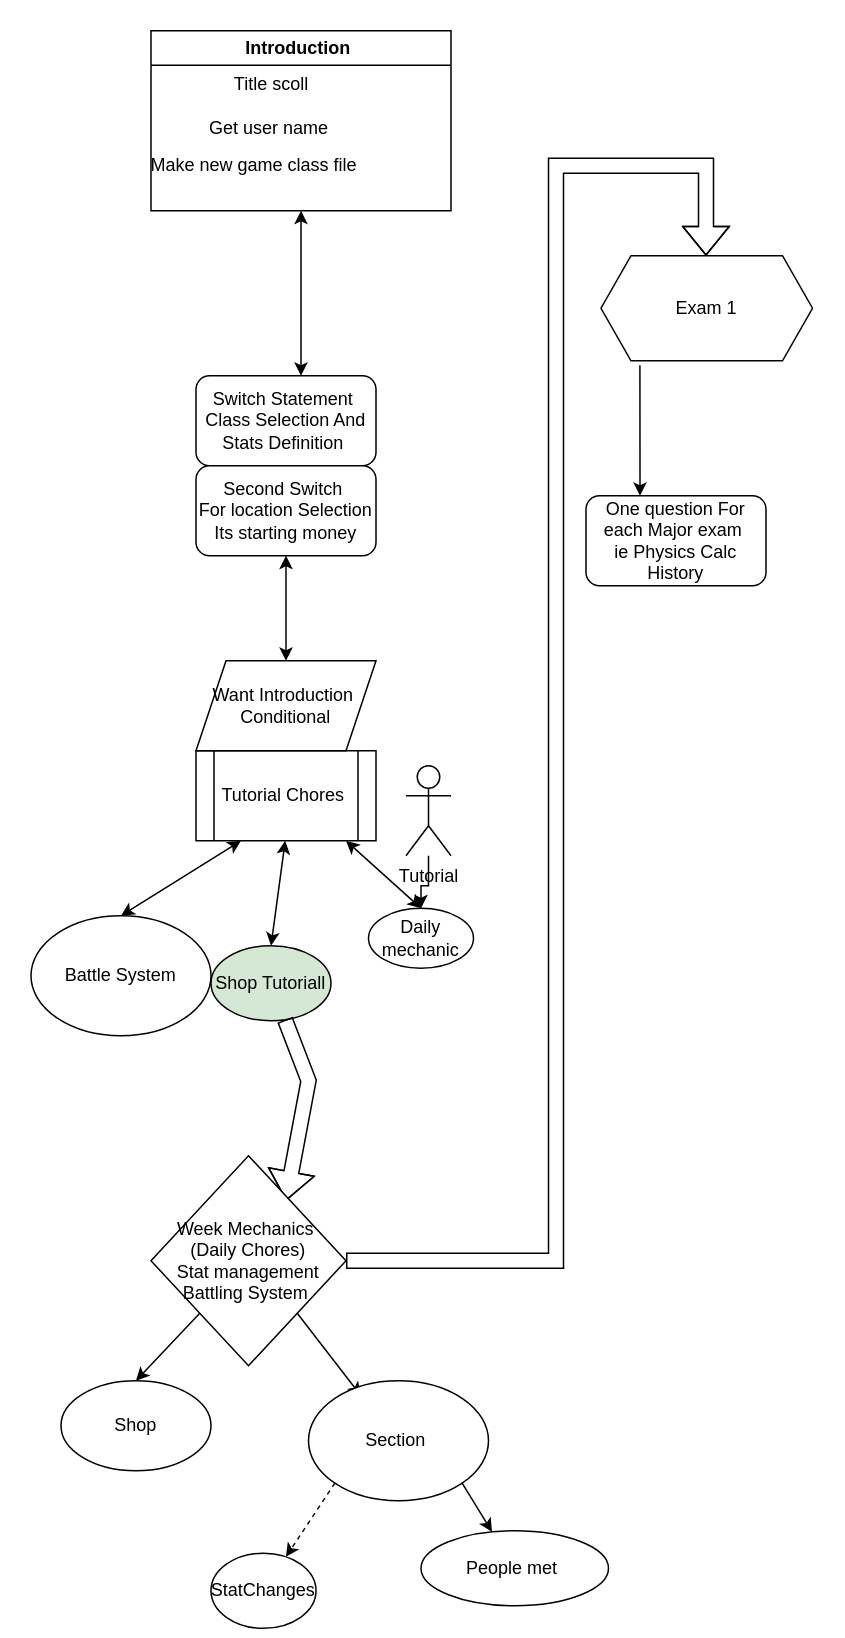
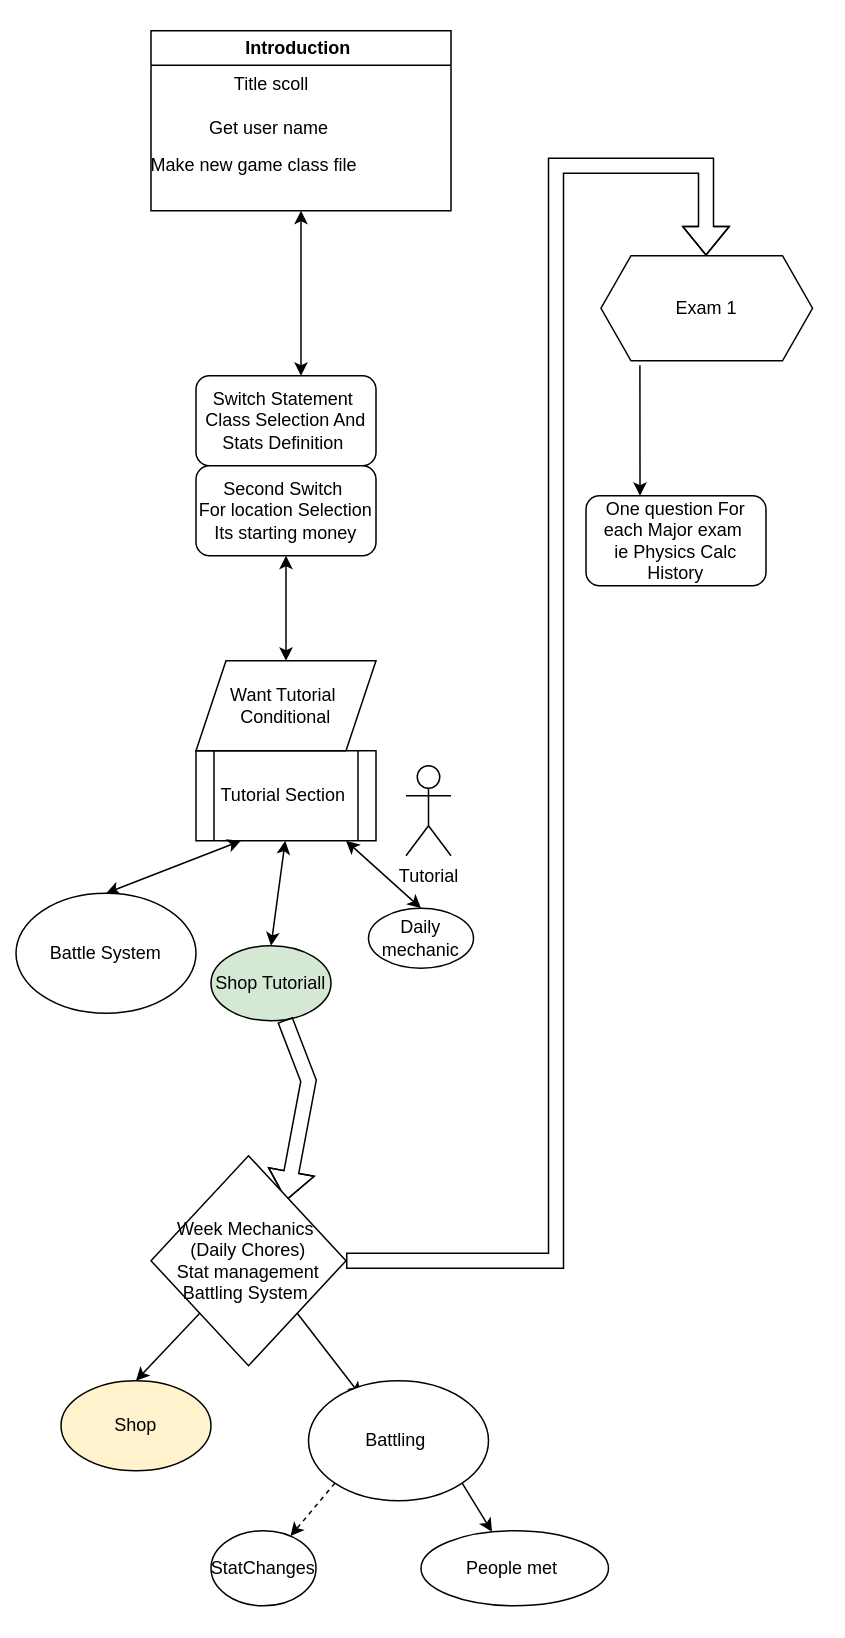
node "Want Introduction Conditional": label "Want Introduction Conditional" -> "Want Tutorial Conditional"
node "Tutorial Chores": label "Tutorial Chores" -> "Tutorial Section"
edge "Tutorial" -> "Daily mechanic": removed
node "Battle System": moved (121, 976) -> (106, 953)
node "Shop": fillcolor #ffffff -> #fff2cc
node "Section": label "Section" -> "Battling"
node "StatChanges": moved (263, 1591) -> (263, 1568)
